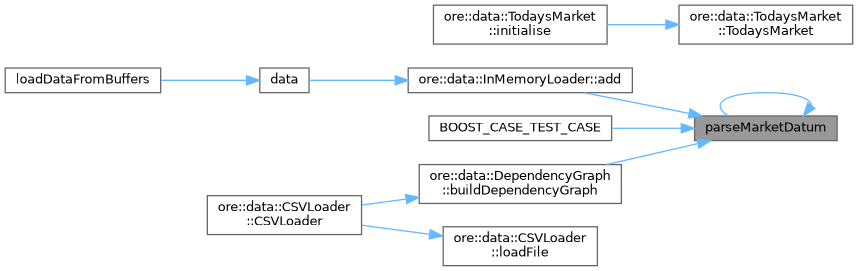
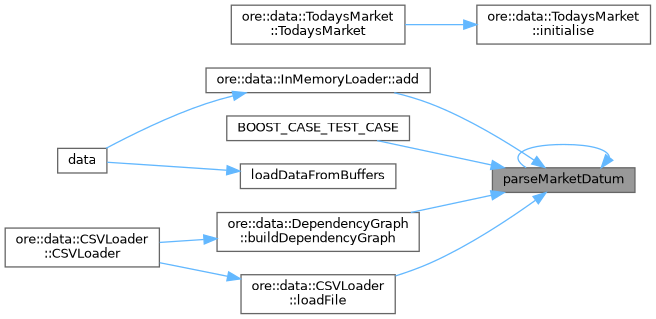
edge "ore::data::TodaysMarket ::initialise" -> "ore::data::TodaysMarket ::TodaysMarket": reversed
edge "loadDataFromBuffers" -> "data": reversed
edge "ore::data::CSVLoader ::loadFile" -> "parseMarketDatum": added
